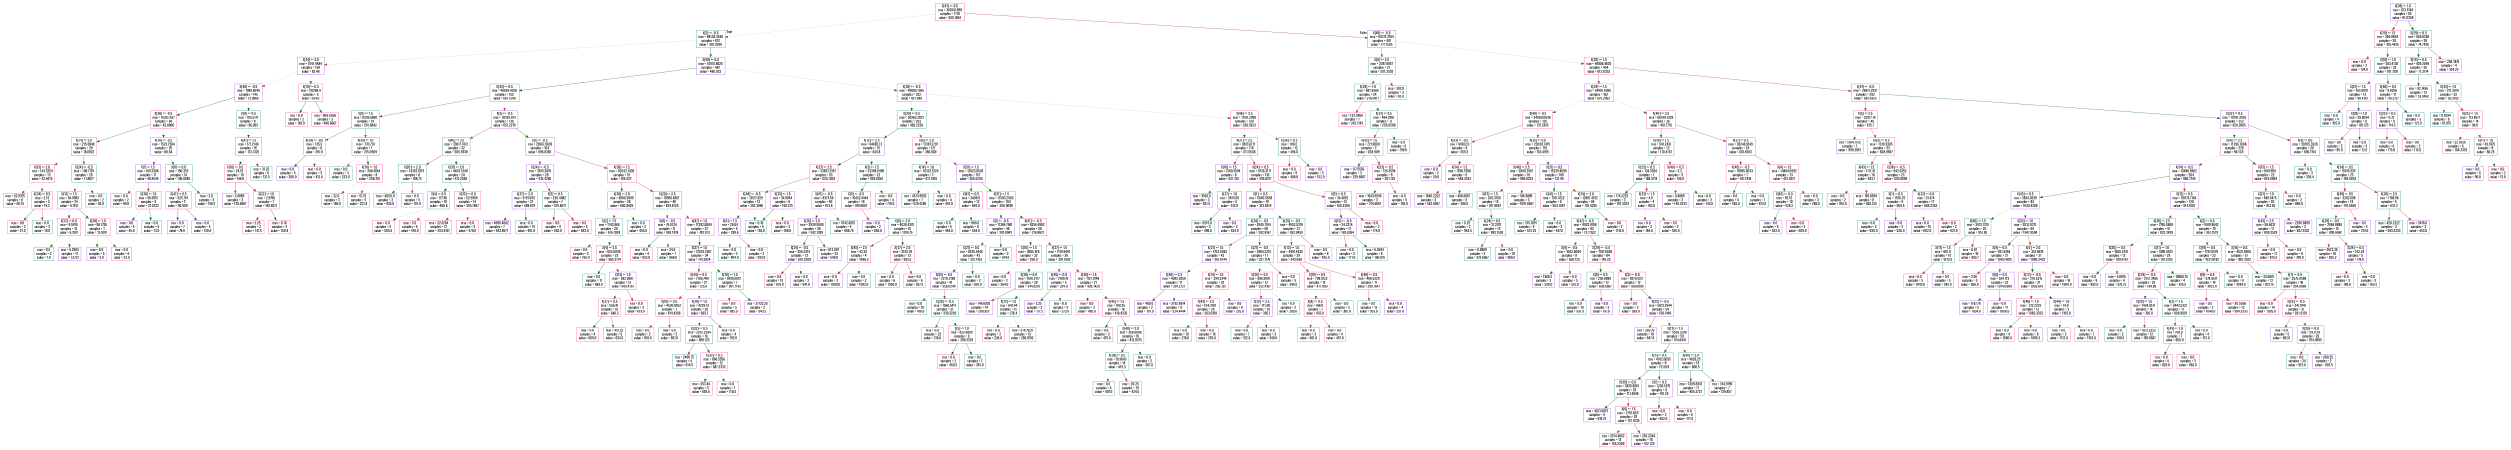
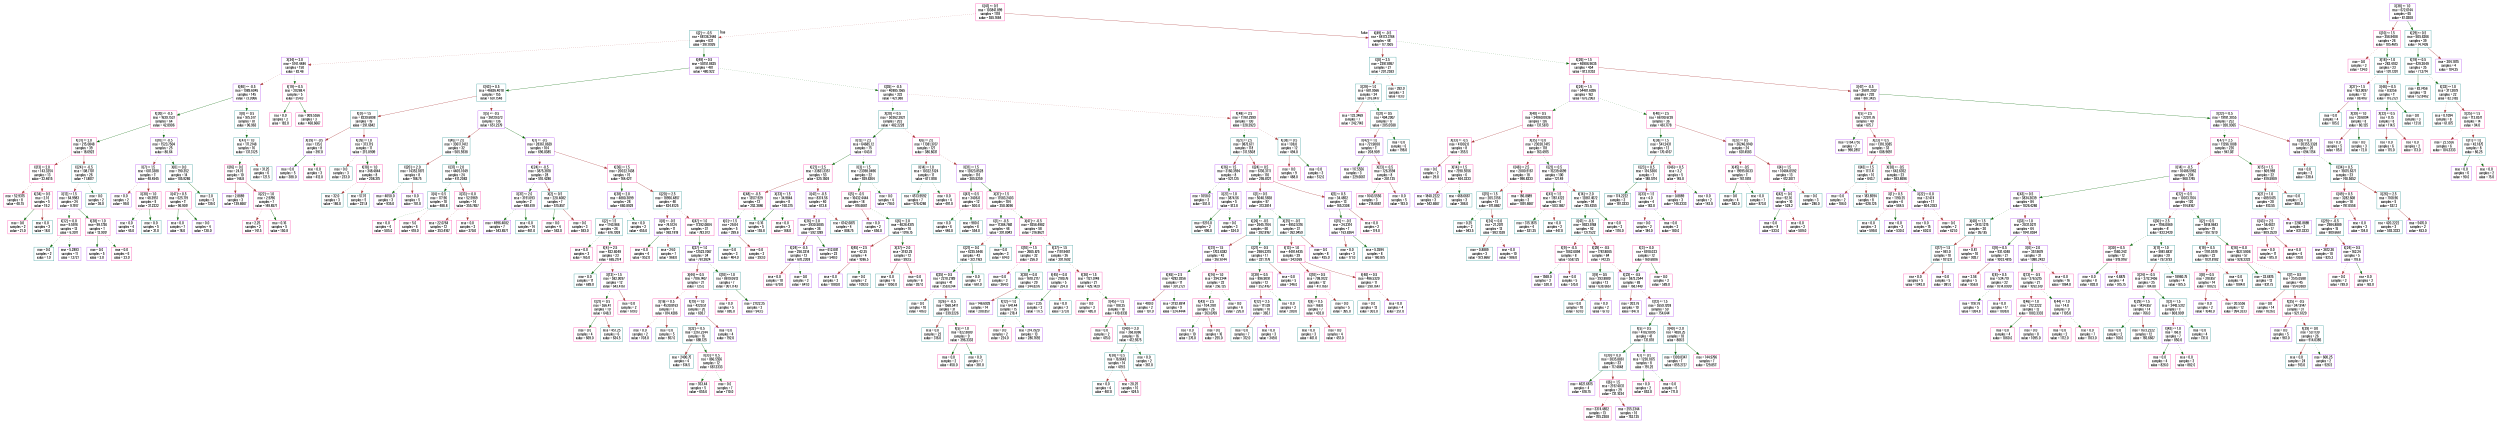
edge "X[38] <= 1.0 mse = 99.1736 samples = 11 value = 13.9091" -> "mse = 0.0 samples = 5 value = 3.0": style dotted -> solid
edge "X[29] <= -0.5 mse = 7787.8065 samples = 84 value = 743.25" -> "X[3] <= 0.0 mse = 6910.023 samples = 72 value = 760.6806": now "X[29] <= -0.5 mse = 7787.8065 samples = 84 value = 743.25" -> "X[23] <= -0.5 mse = 5873.2544 samples = 69 value = 768.1449"
